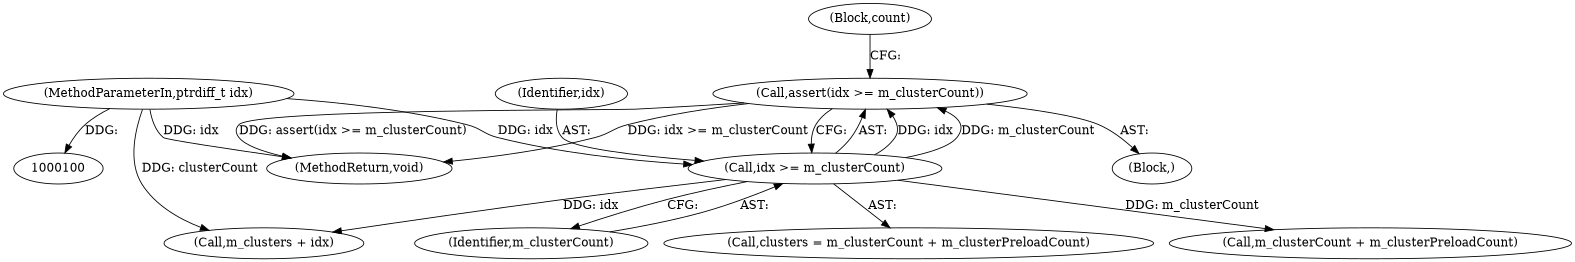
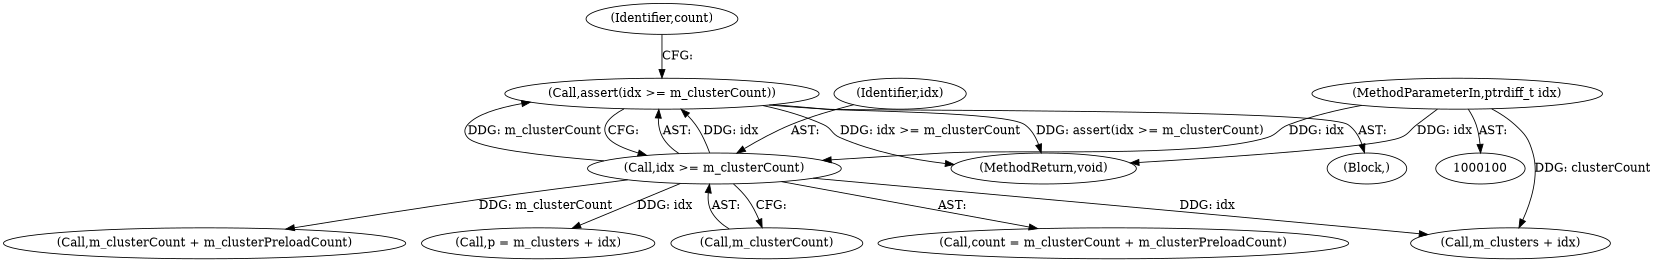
node "(Block,count)": label "(Block,count)" -> "(Identifier,count)"
edge "(MethodParameterIn,ptrdiff_t idx)" -> "1000100": label "DDG: " -> "AST: "
node "(Identifier,m_clusterCount)": label "(Identifier,m_clusterCount)" -> "(Call,m_clusterCount)"
node "(Call,p = m_clusters + idx)": added
node "(Call,clusters = m_clusterCount + m_clusterPreloadCount)": label "(Call,clusters = m_clusterCount + m_clusterPreloadCount)" -> "(Call,count = m_clusterCount + m_clusterPreloadCount)"
